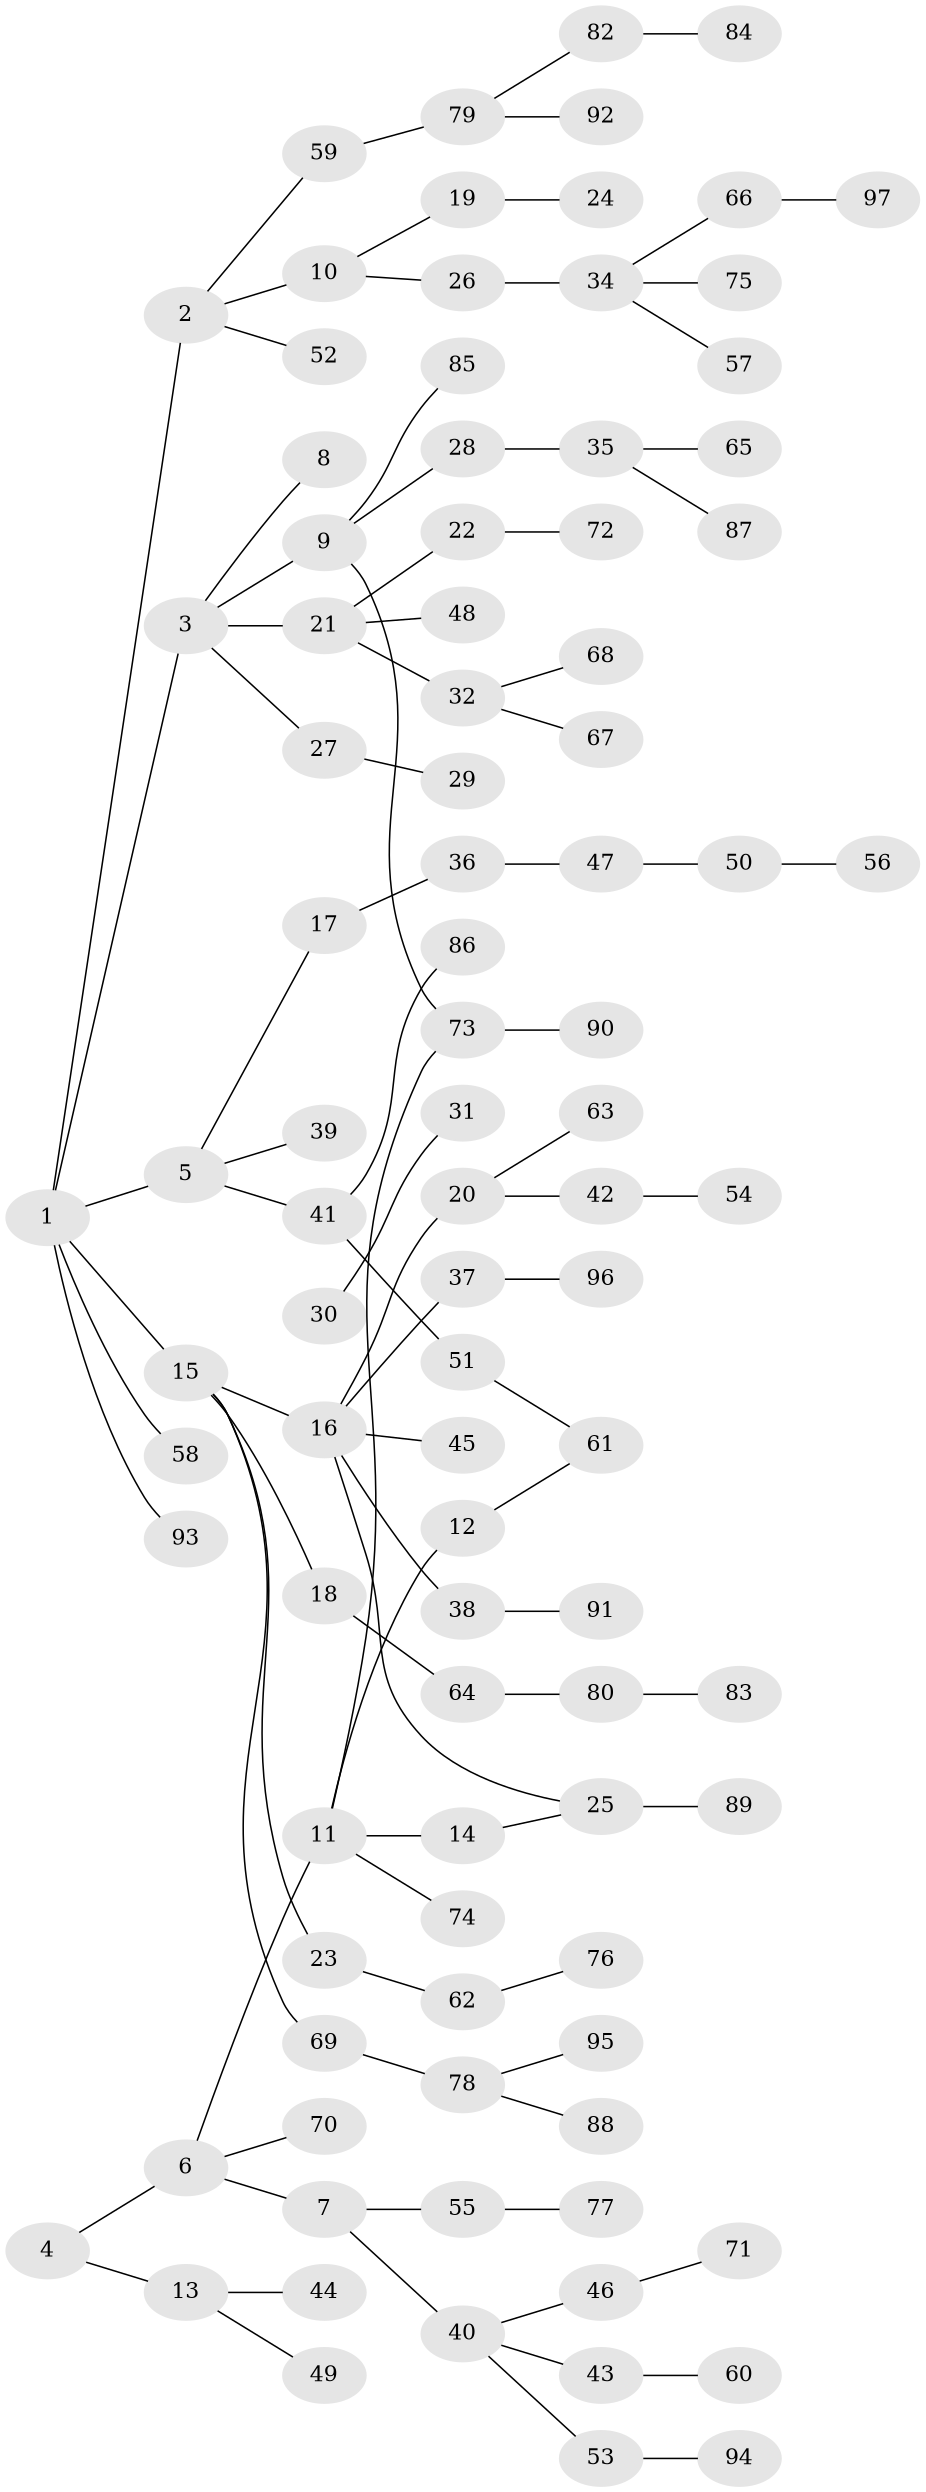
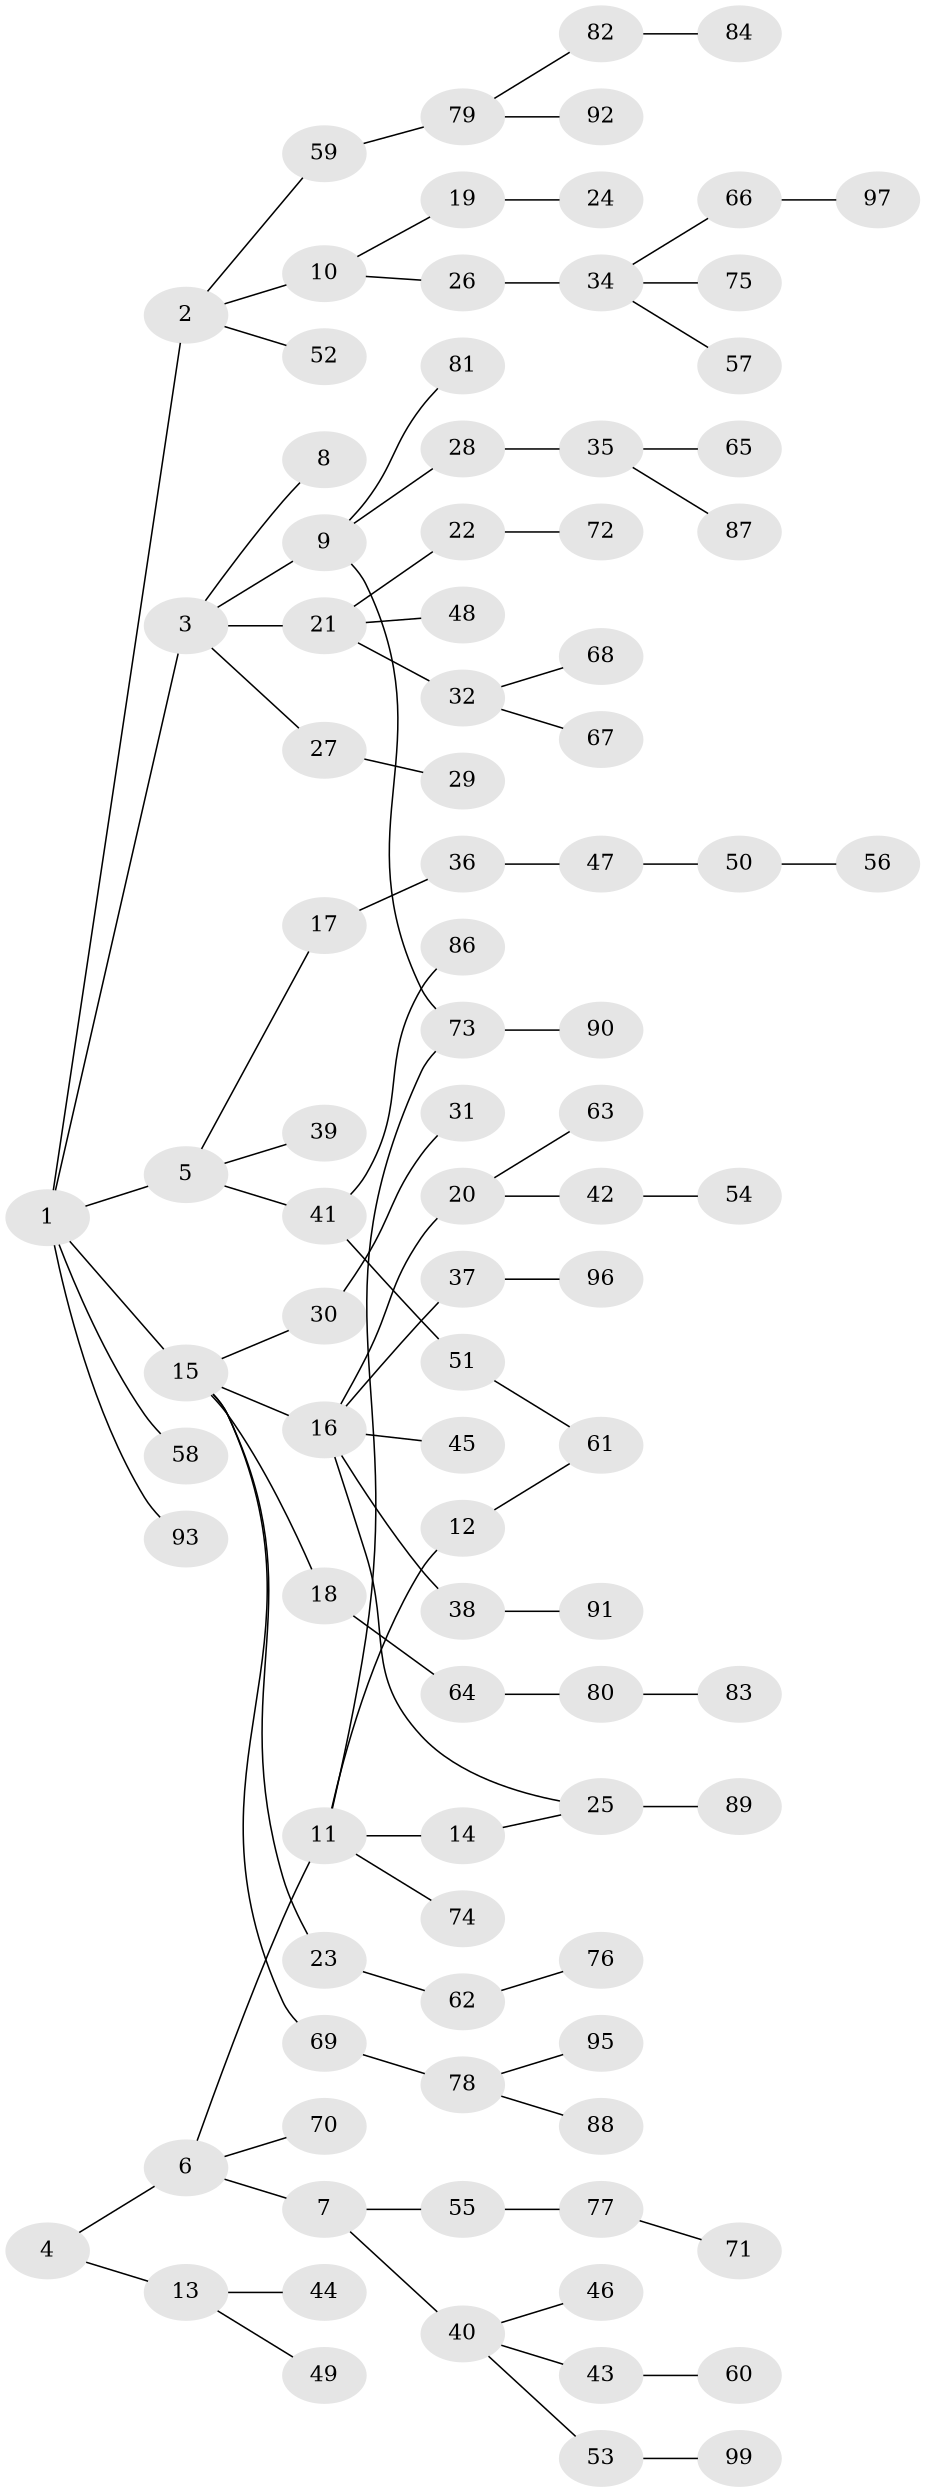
node "85": label "85" -> "81"
edge "30" -- "15": added
edge "71" -- "46": now "71" -- "77"
node "94": label "94" -> "99"
